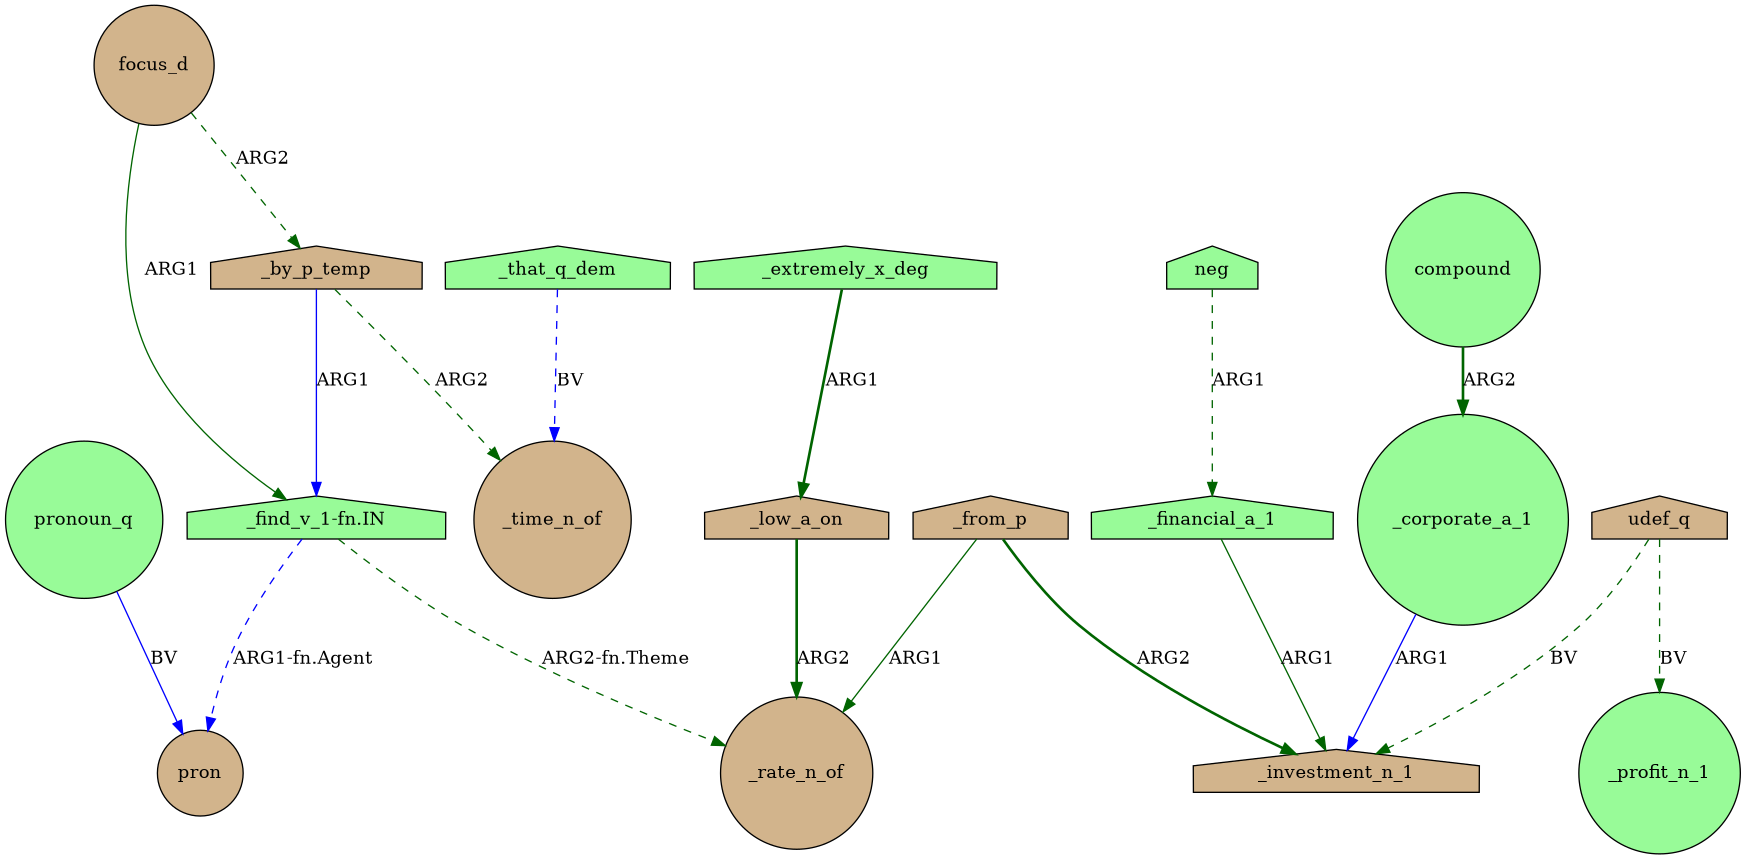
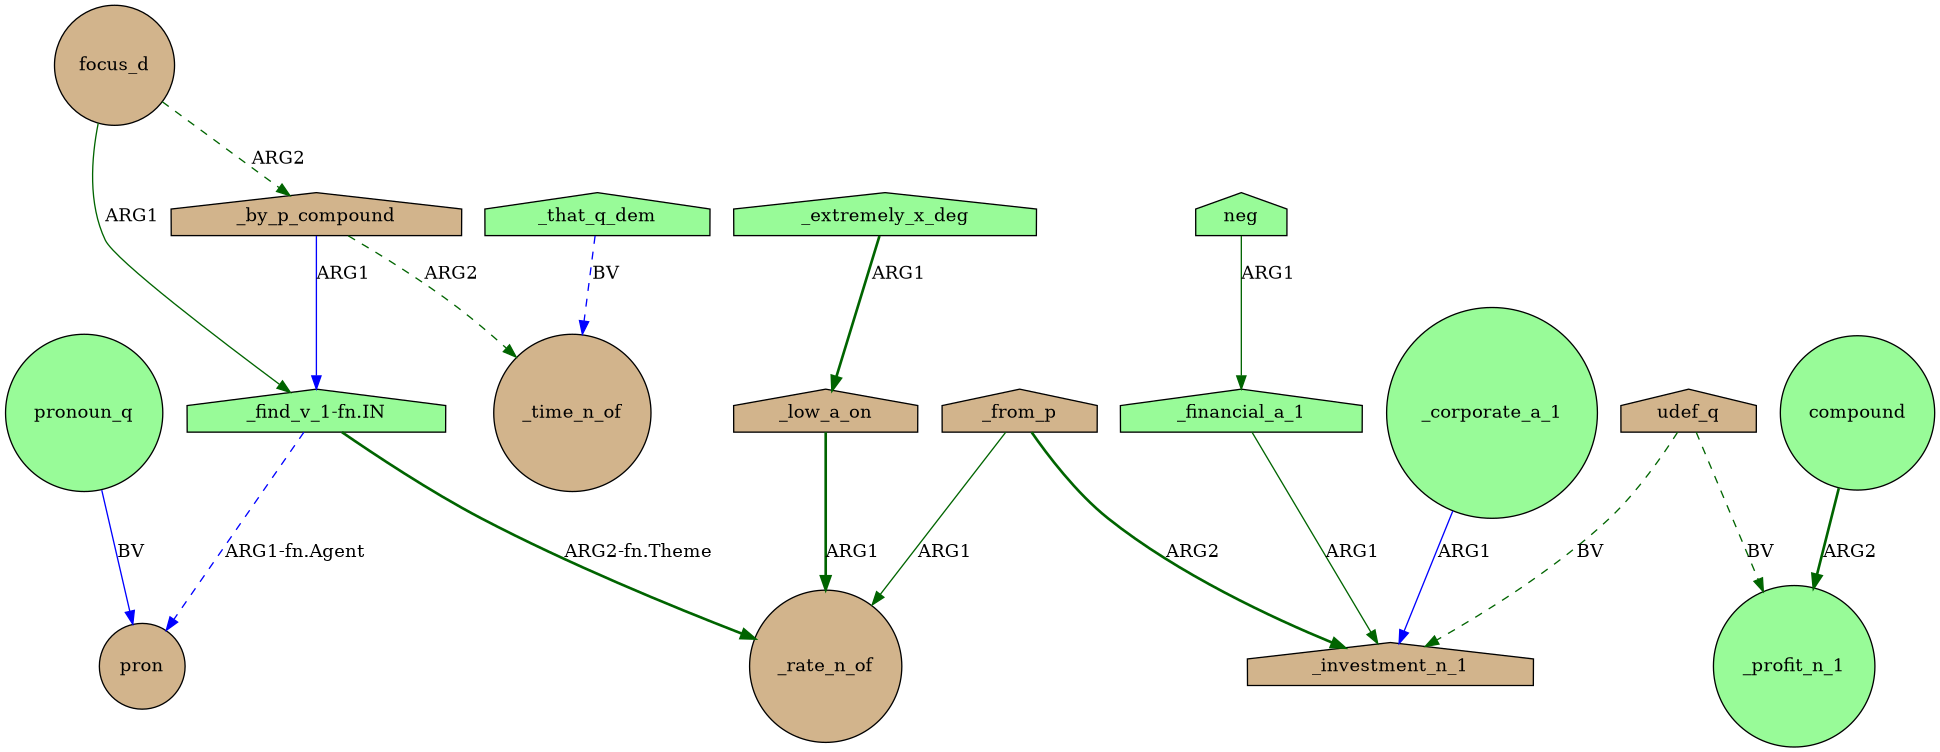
node "_by_p_temp": label "_by_p_temp" -> "_by_p_compound"
edge "compound" -> "_corporate_a_1": now "compound" -> "_profit_n_1"
edge "neg" -> "_financial_a_1": style dashed -> solid
edge "_find_v_1-fn.IN" -> "_rate_n_of": style dashed -> bold
edge "_low_a_on" -> "_rate_n_of": label "ARG2" -> "ARG1"
